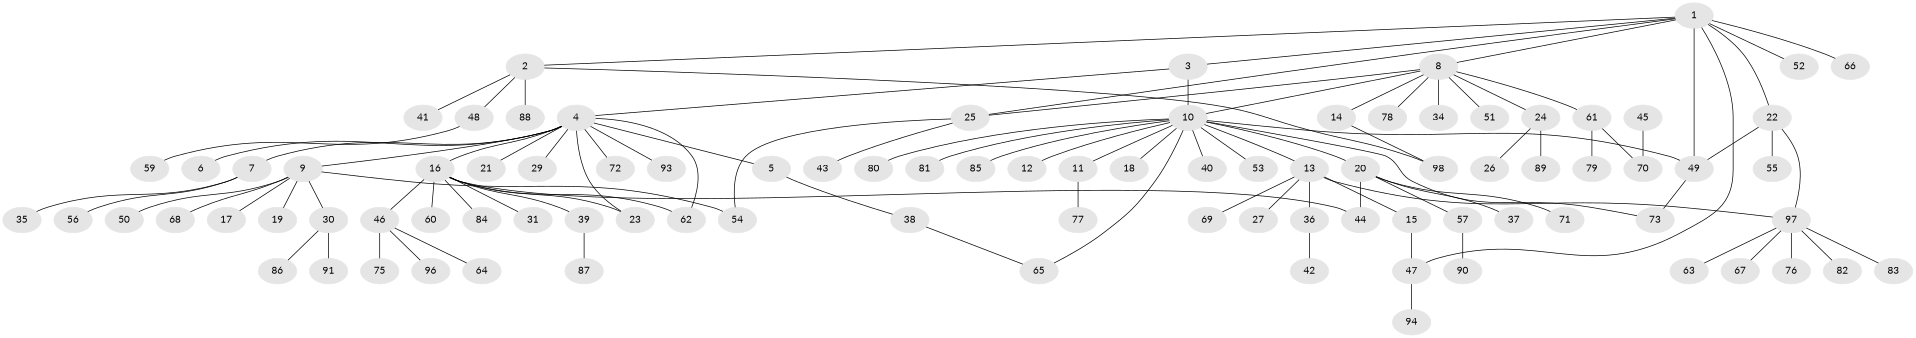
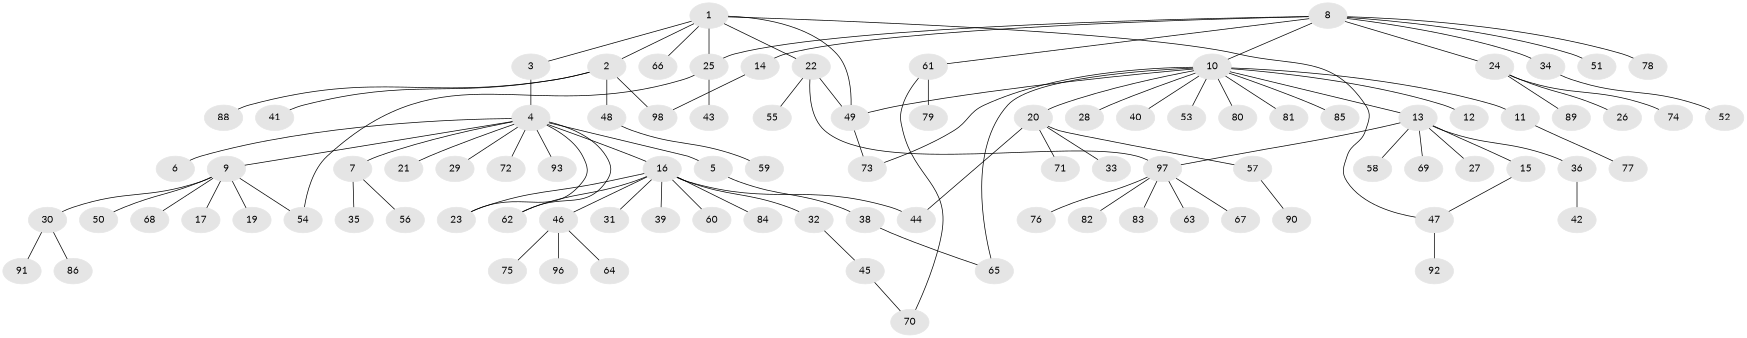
edge "1" -- "8": removed
edge "1" -- "52": now "34" -- "52"
edge "3" -- "10": removed
node "74": added
node "18": label "18" -> "28"
node "58": added
node "32": added
node "37": label "37" -> "33"
node "87": removed
node "94": label "94" -> "92"
